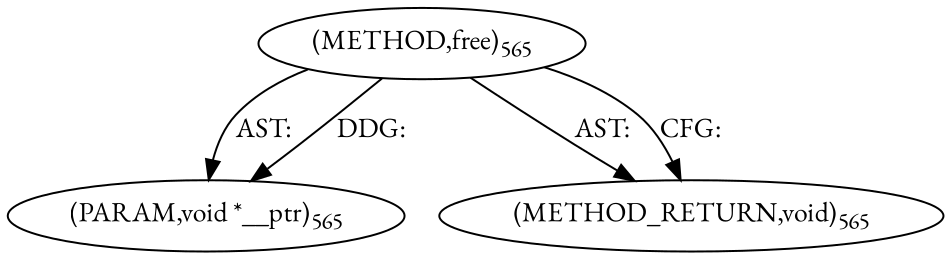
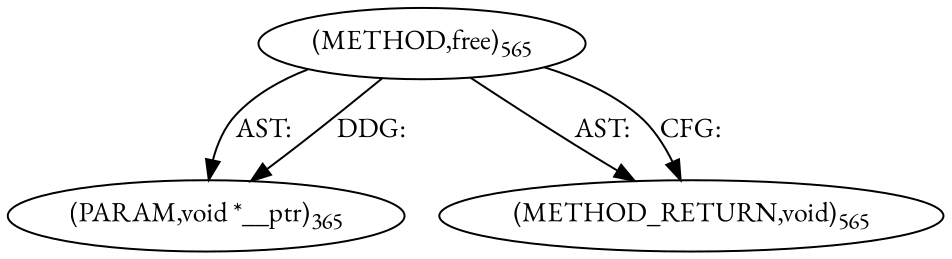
node "(PARAM,void *__ptr)": text "565" -> "365"
